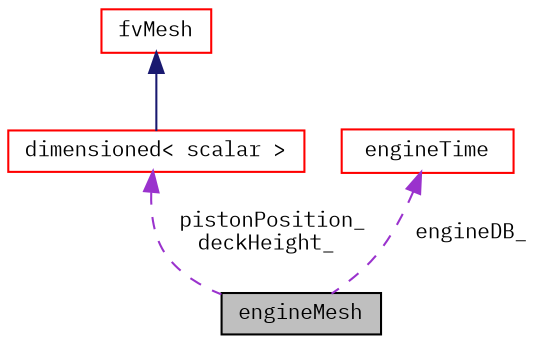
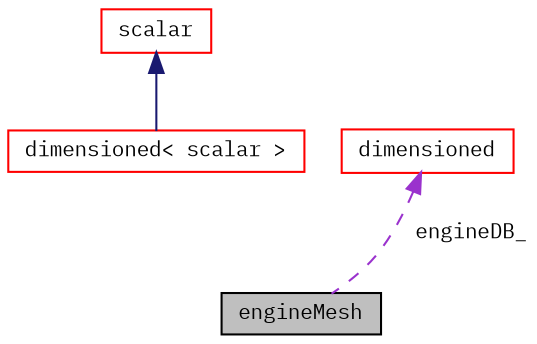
node "fvMesh": label "fvMesh" -> "scalar"
node "engineTime": label "engineTime" -> "dimensioned"
edge "engineMesh" -> "dimensioned< scalar >": removed, label "pistonPosition_ deckHeight_"
